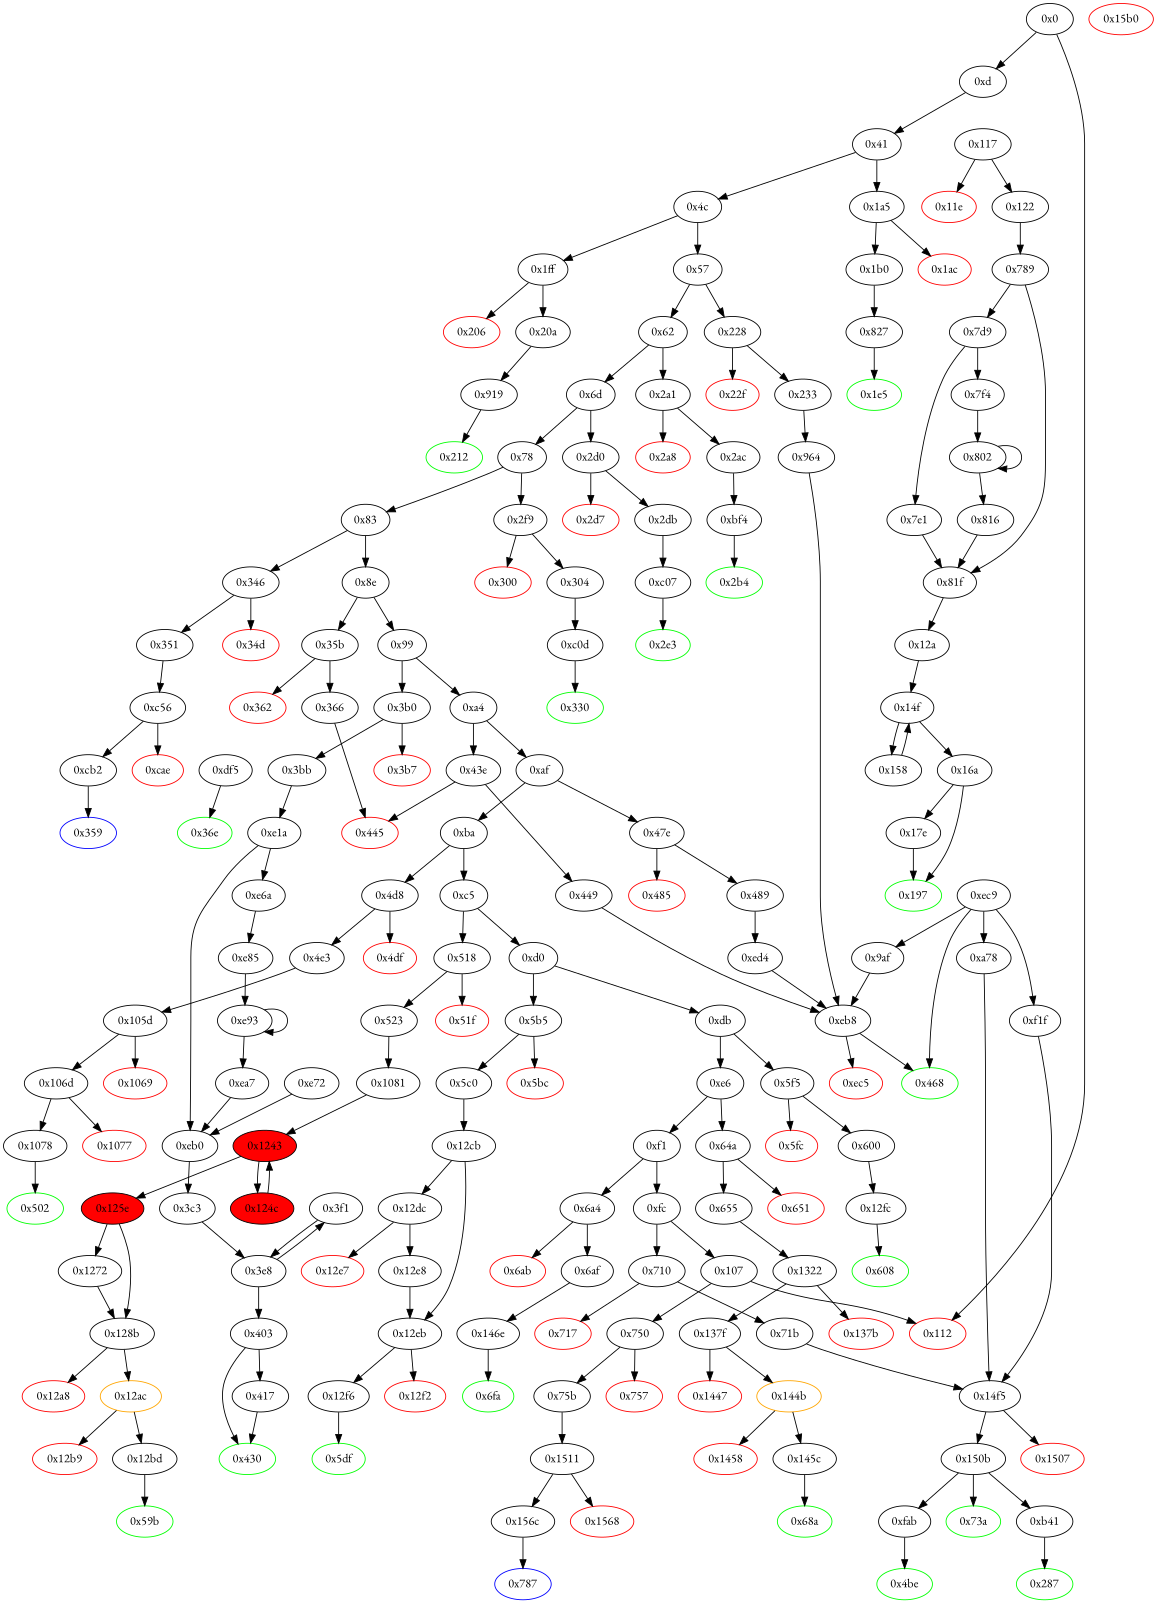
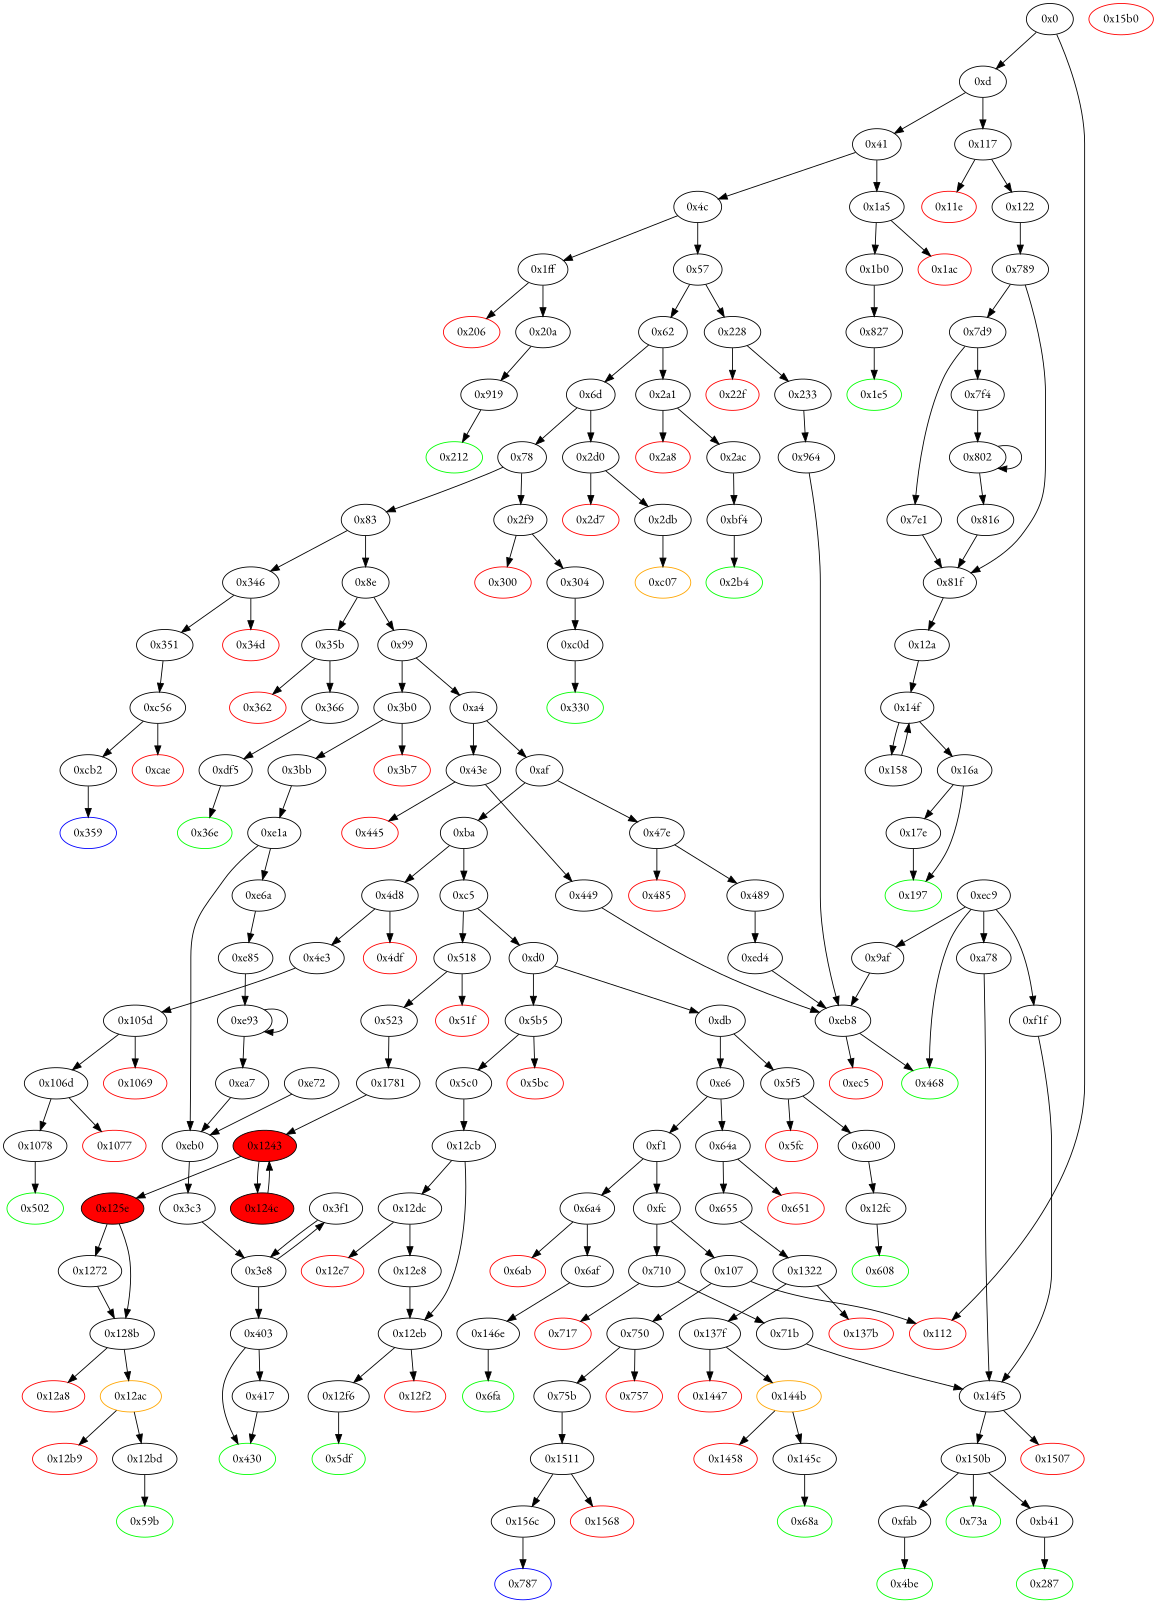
edge "0xd" -> "0x117": added
node "0xc07": color black -> orange
node "0x2e3": removed
edge "0x366" -> "0x445": now "0x366" -> "0xdf5"
node "0x1081": label "0x1081" -> "0x1781"
